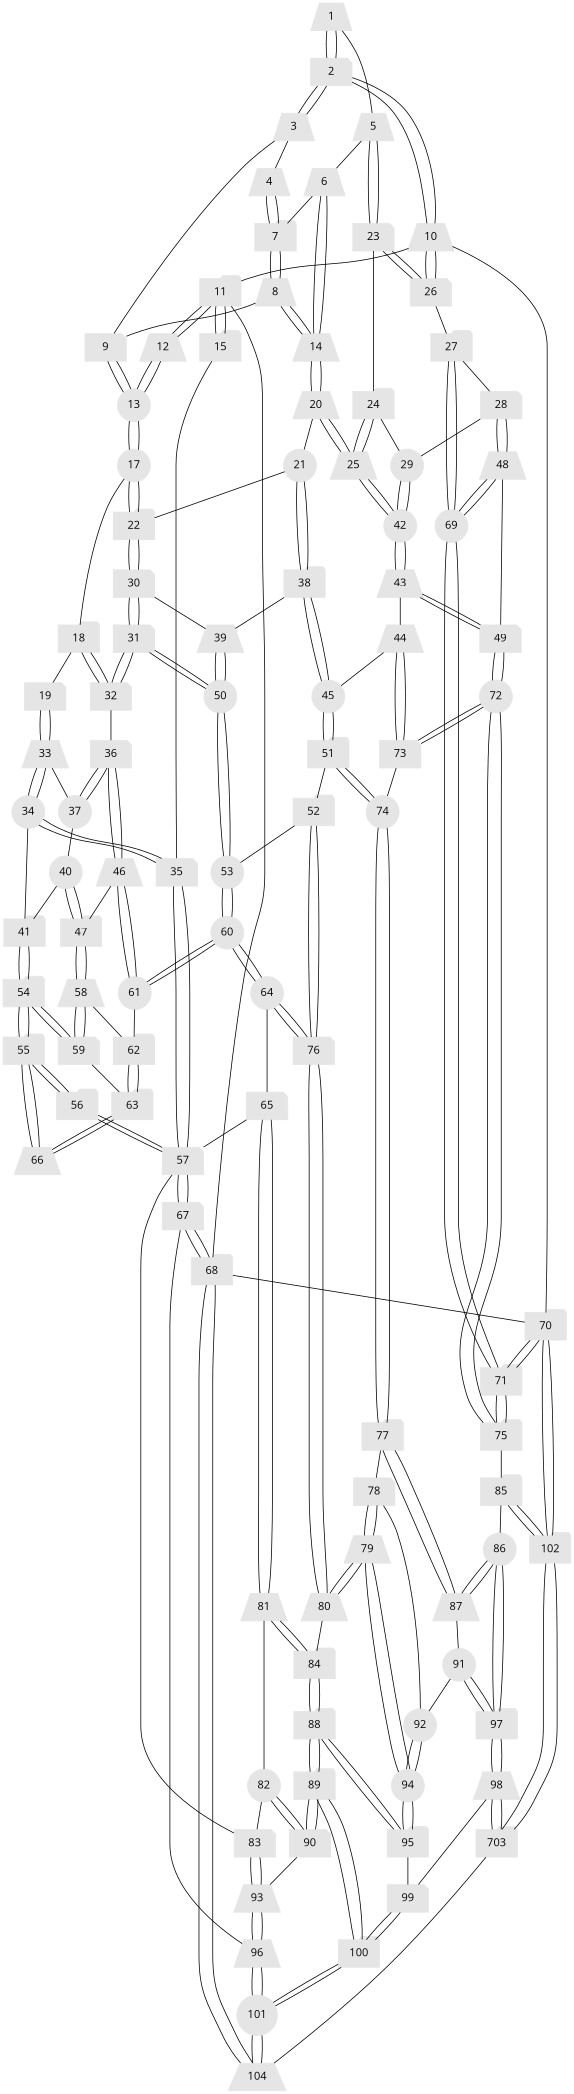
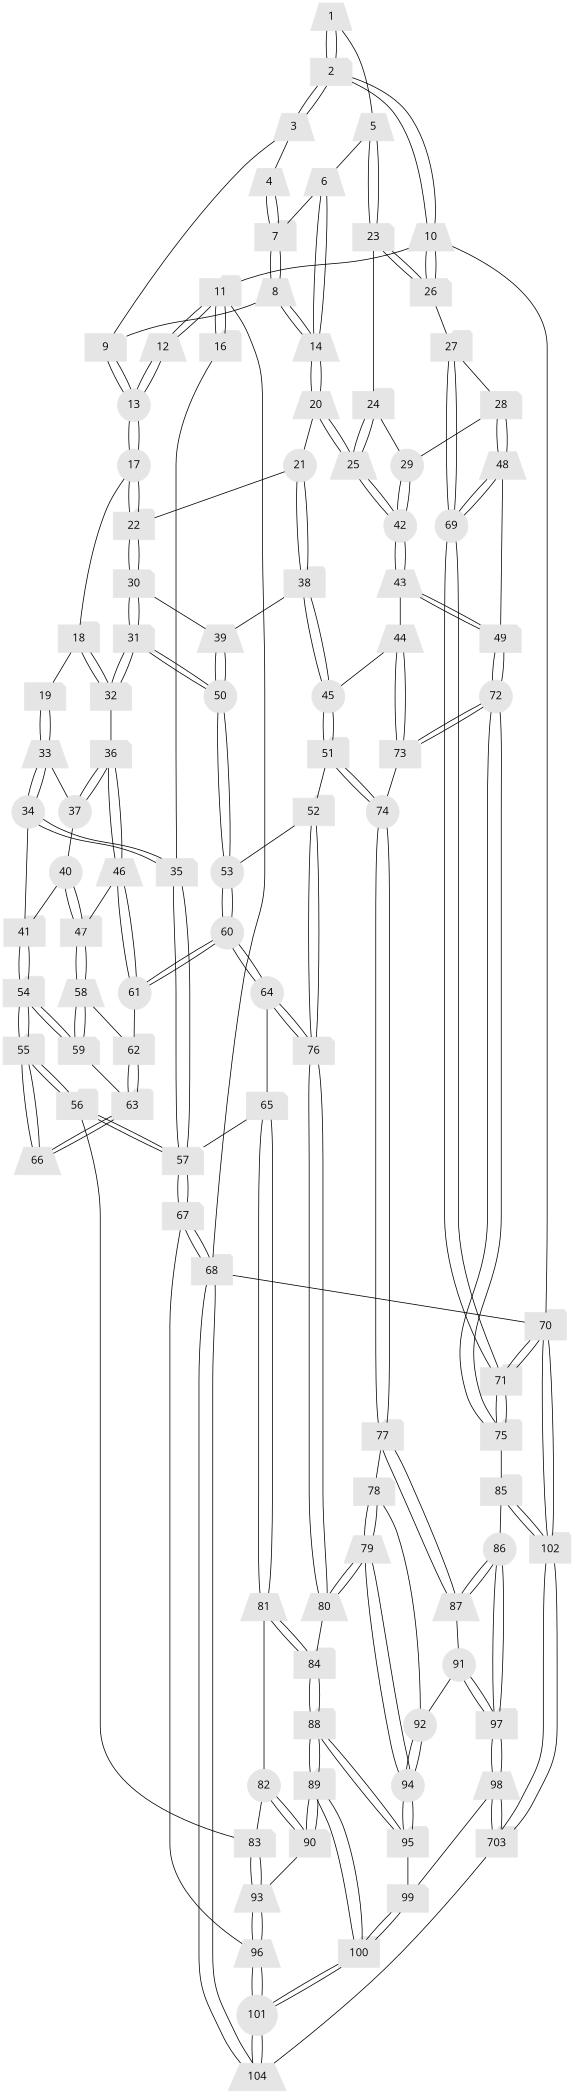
node "15": label "15" -> "16"
edge "57" -- "83": now "56" -- "83"
